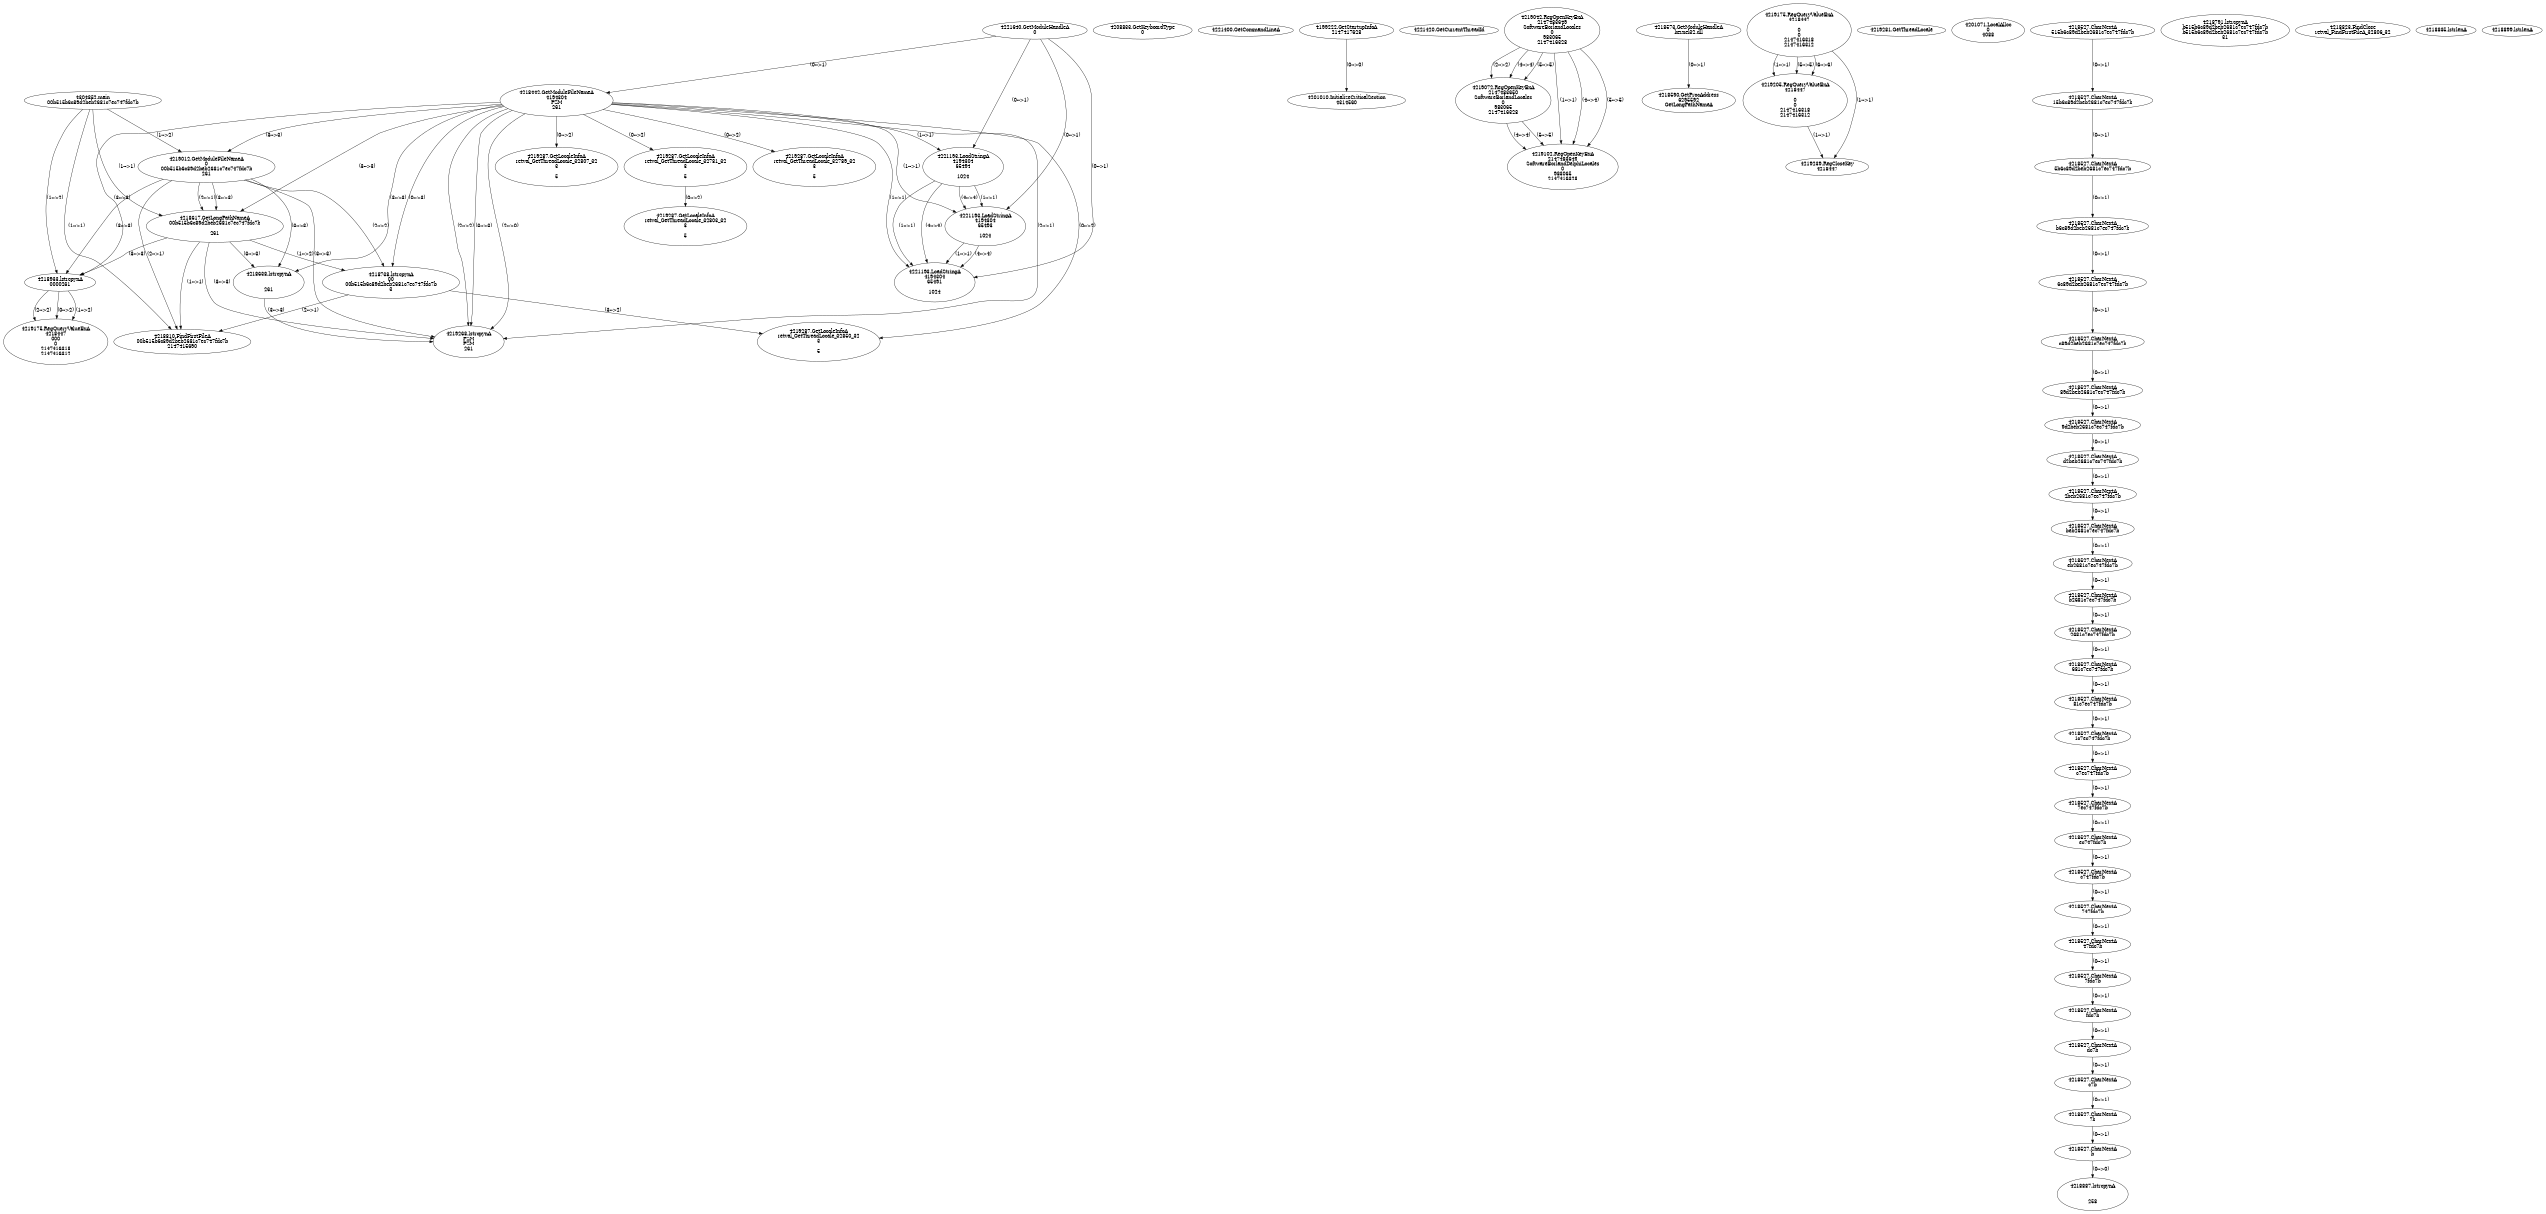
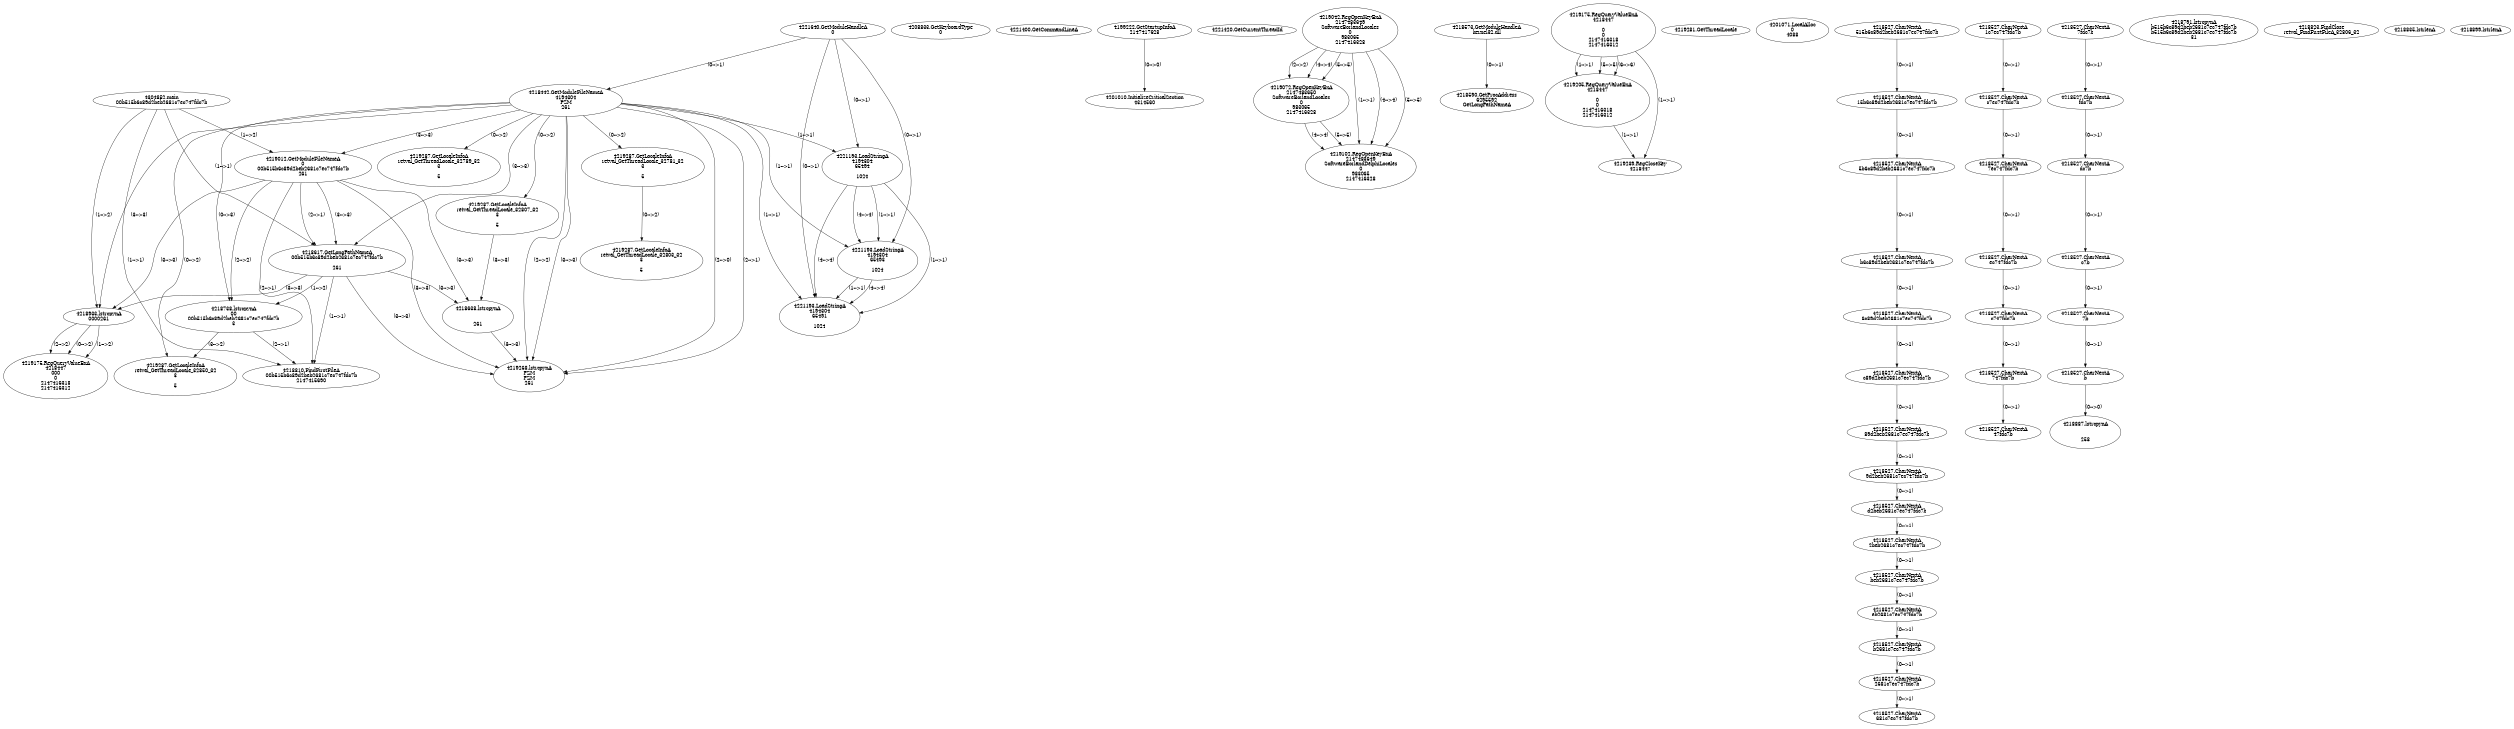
edge "4218442.GetModuleFileNameA 4194304 PZM 261" -> "4218638.lstrcpynA 261": now "4219287.GetLocaleInfoA retval_GetThreadLocale_32807_32 3 5" -> "4218638.lstrcpynA 261"
node "4218527.CharNextA 81c7ec747fdc7b": removed
edge "4218527.CharNextA 47fdc7b" -> "4218527.CharNextA 7fdc7b": removed, label "(0-->1)"
